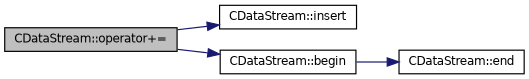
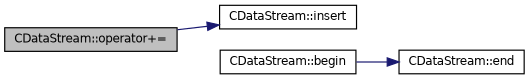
edge "CDataStream::operator+=" -> "CDataStream::begin": removed
